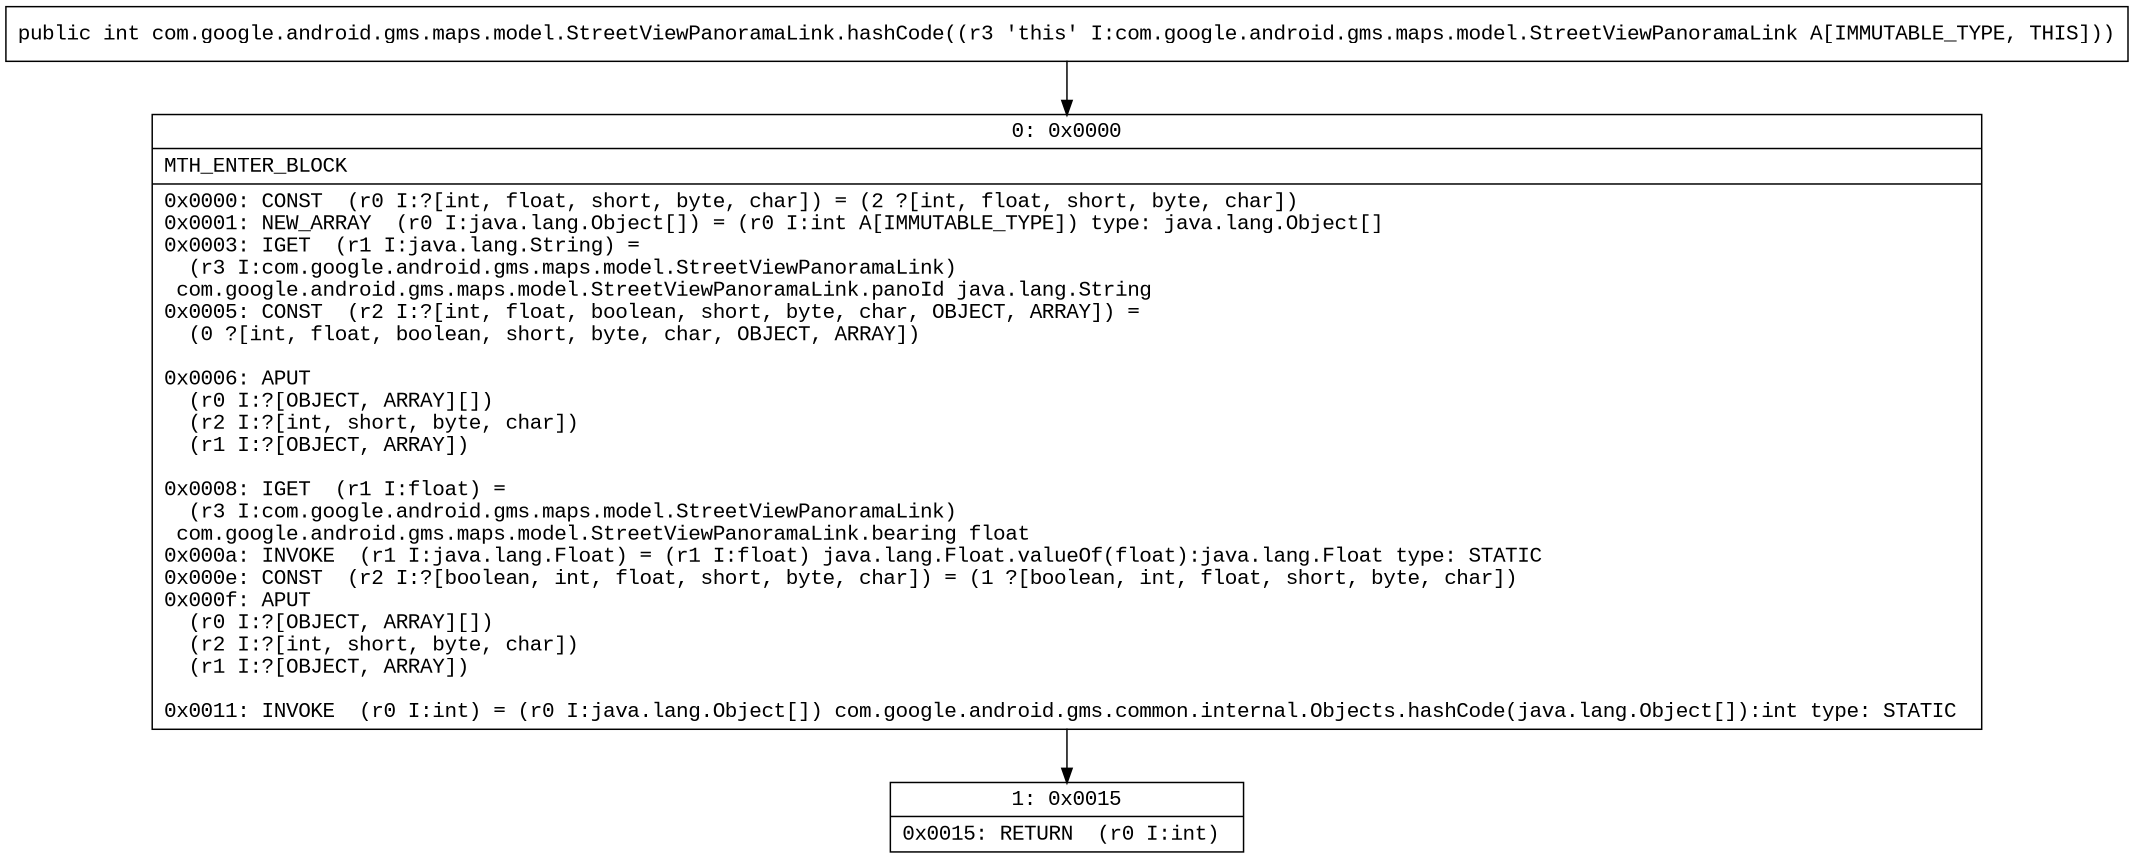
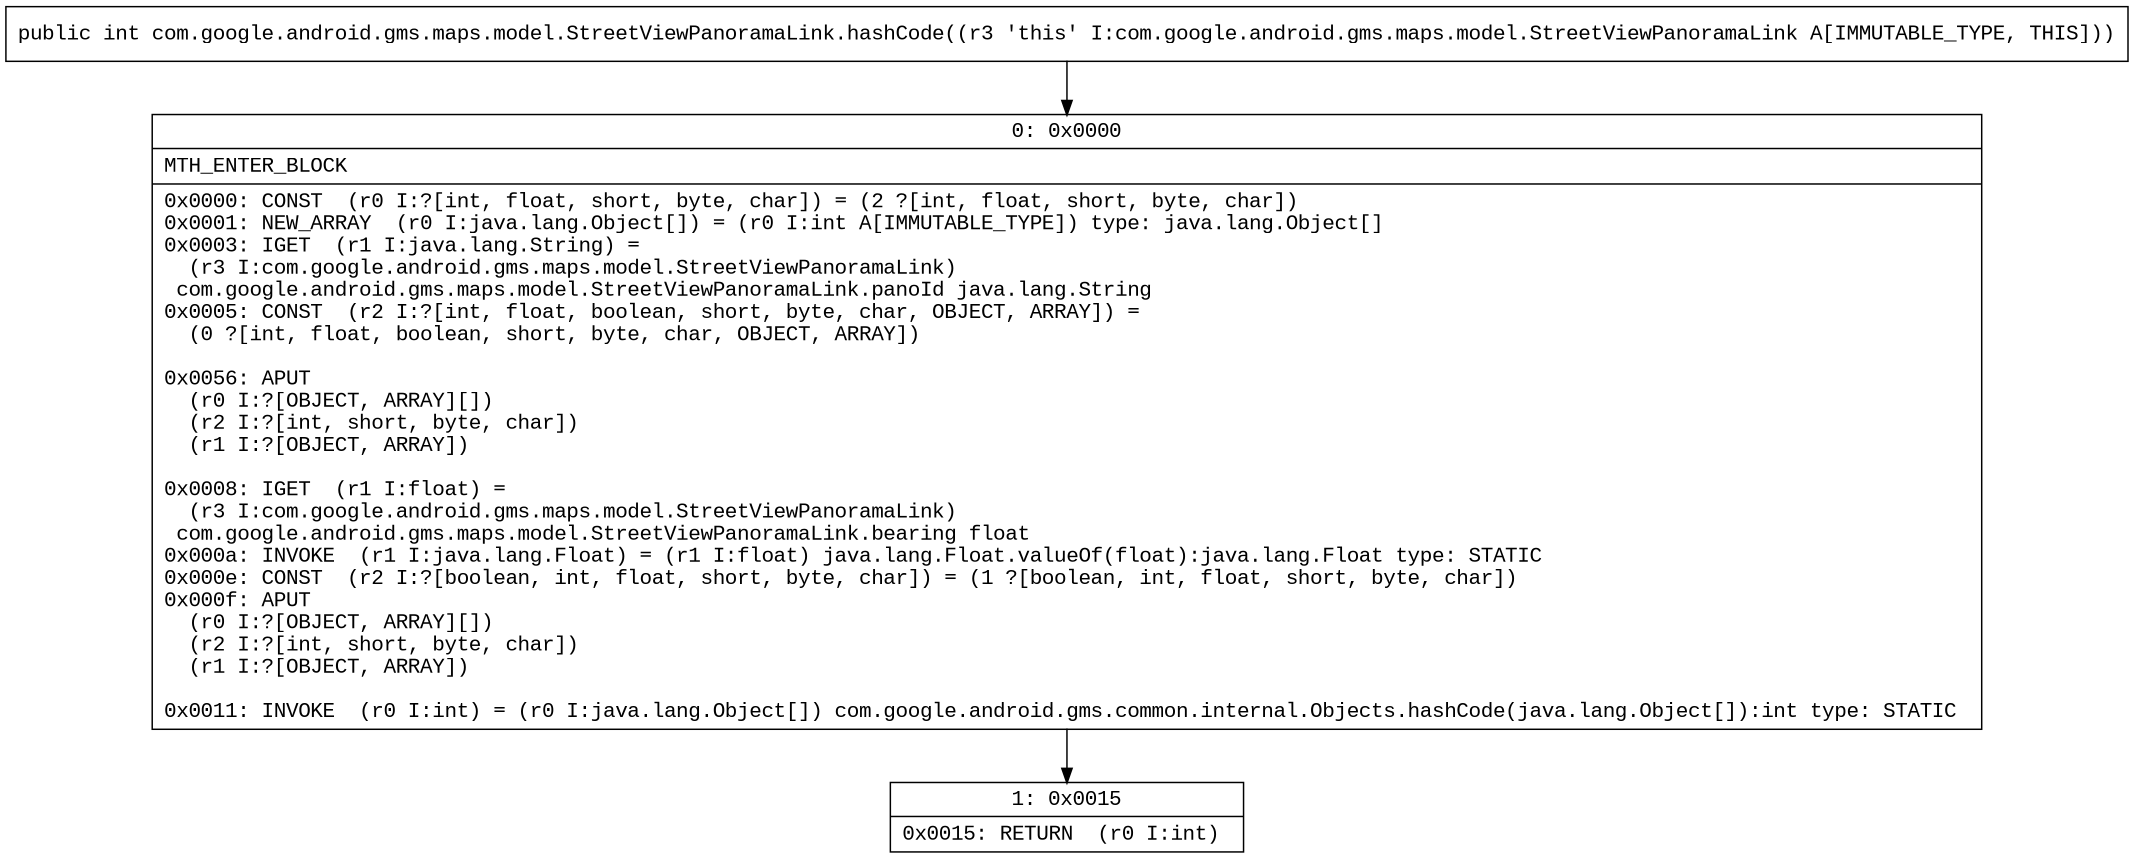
node "0: 0x0000": text "0x0006: APUT" -> "0x0056: APUT"
